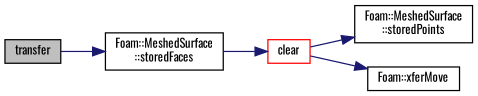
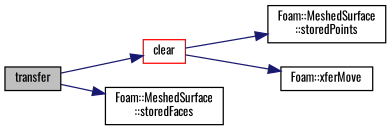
edge "Foam::MeshedSurface ::storedFaces" -> "clear": now "transfer" -> "clear"
